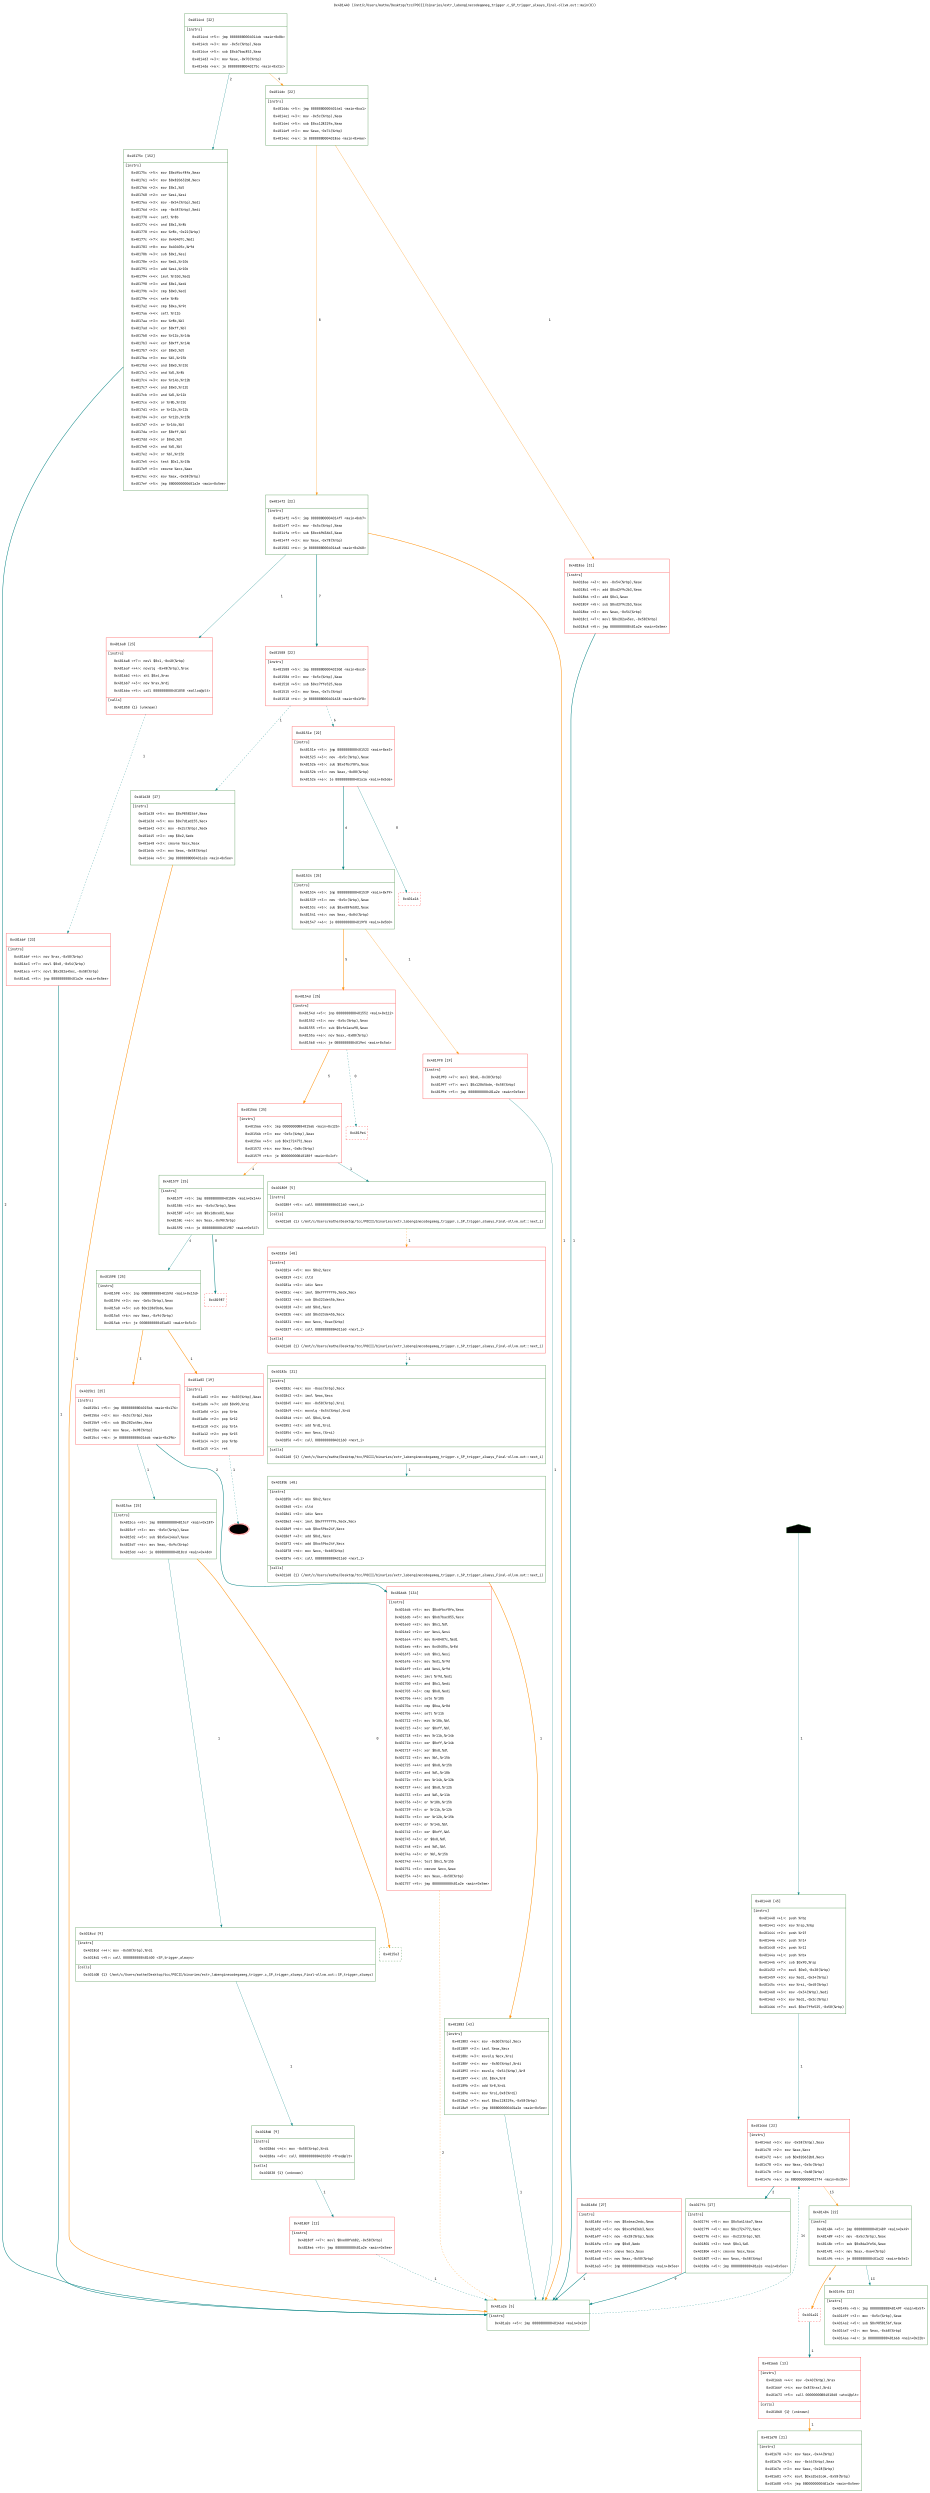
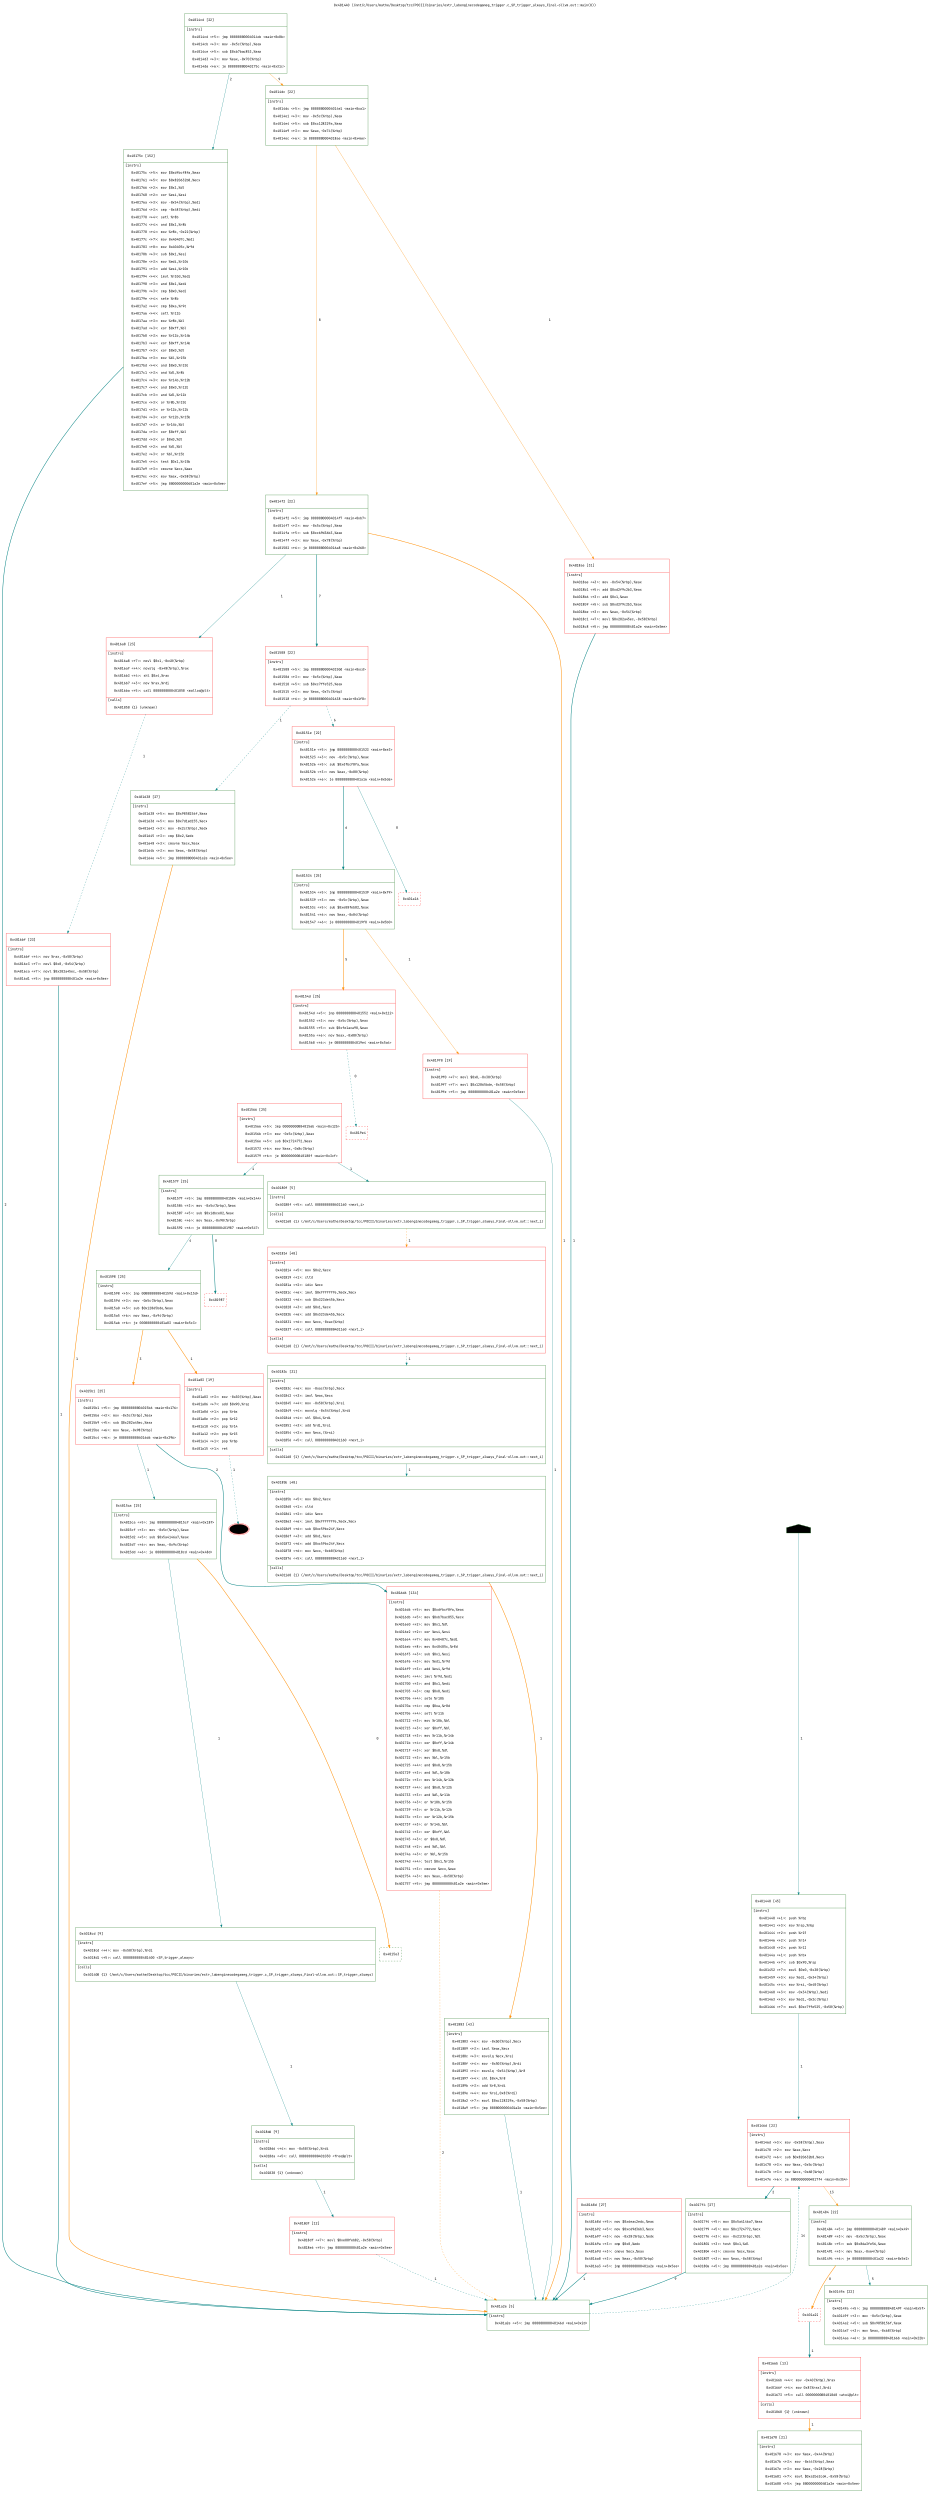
edge "0x40154d [25]" -> "0x401566 [25]": removed, label "5"
edge "0x401566 [25]" -> "0x40157f [25]": color darkorange -> teal
edge "0x401484 [22]" -> "0x40149a [22]": label " 13" -> " 5"
